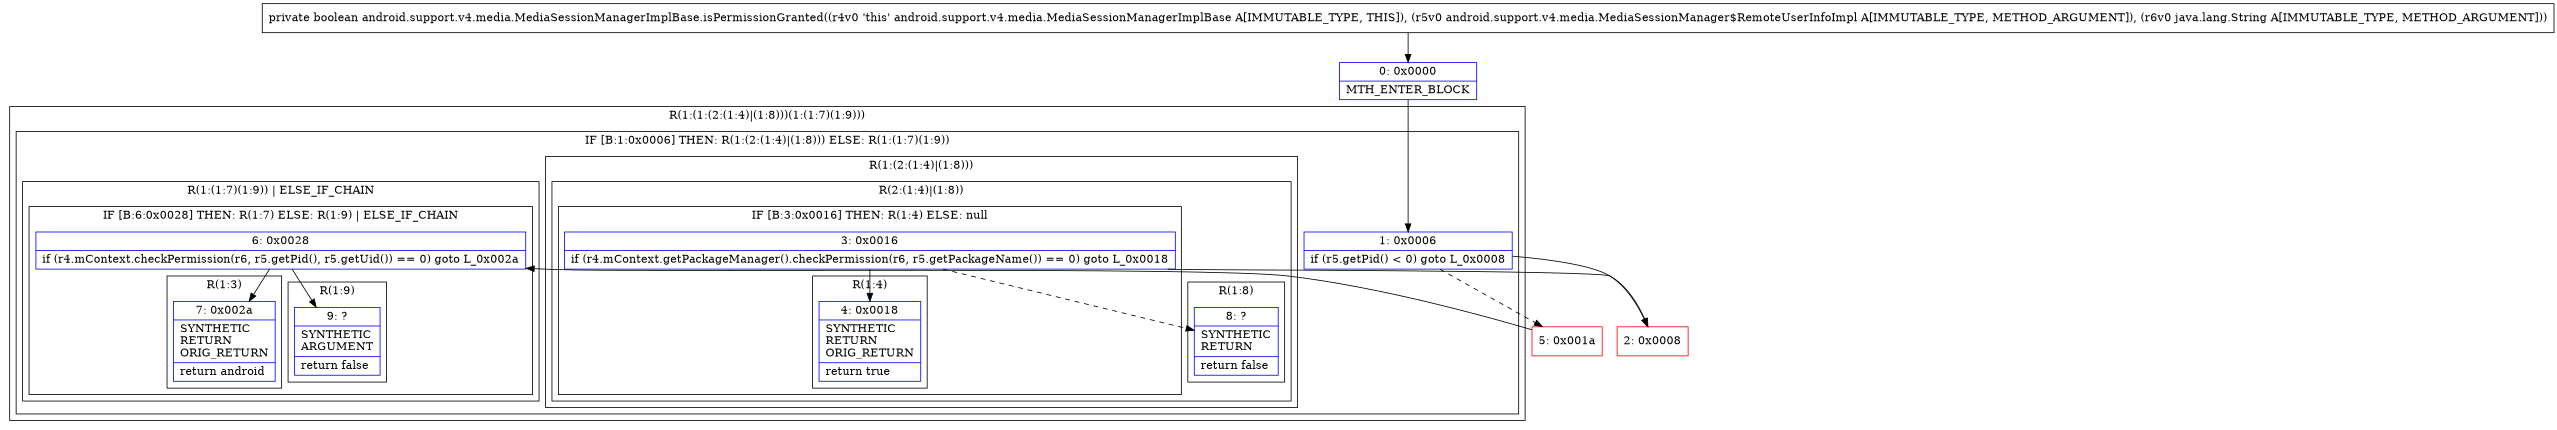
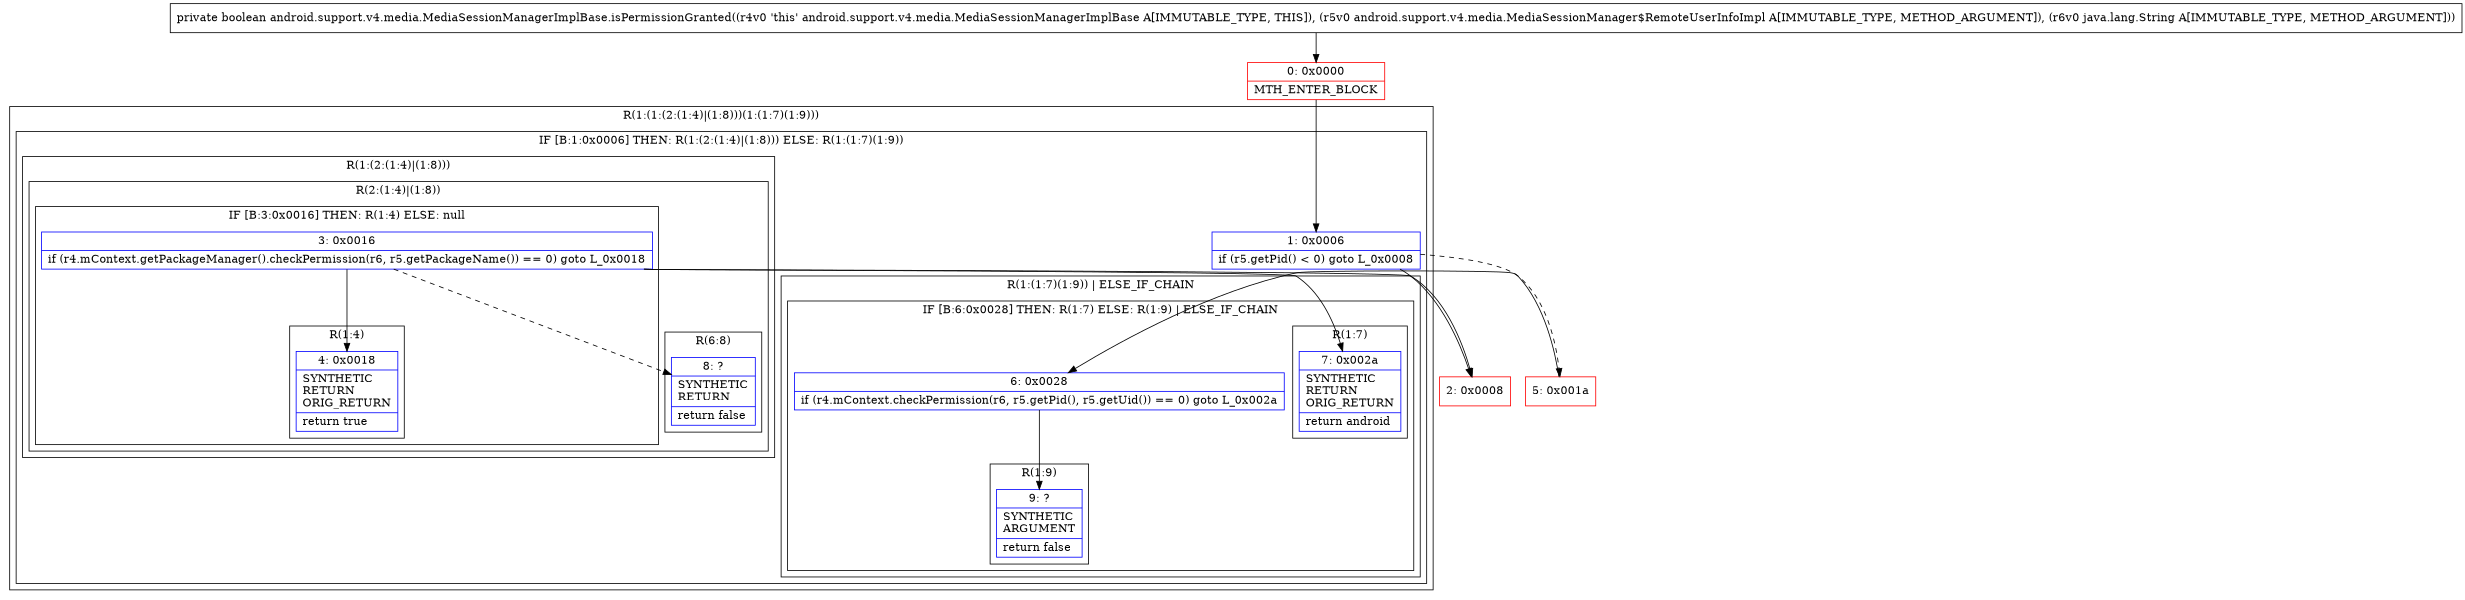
node "0: 0x0000": color blue -> red
edge "6: 0x0028" -> "7: 0x002a": now "3: 0x0016" -> "7: 0x002a"
cluster "R(1:3)": label "R(1:3)" -> "R(1:7)"
cluster "R(1:8)": label "R(1:8)" -> "R(6:8)"
